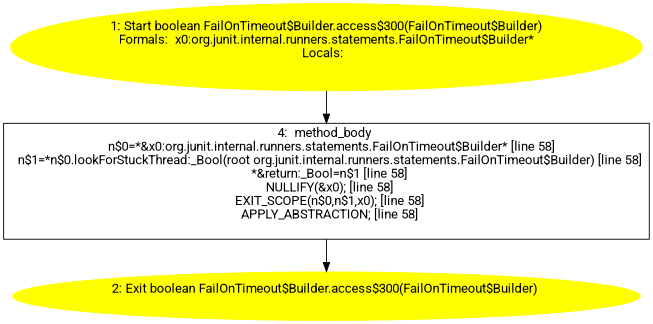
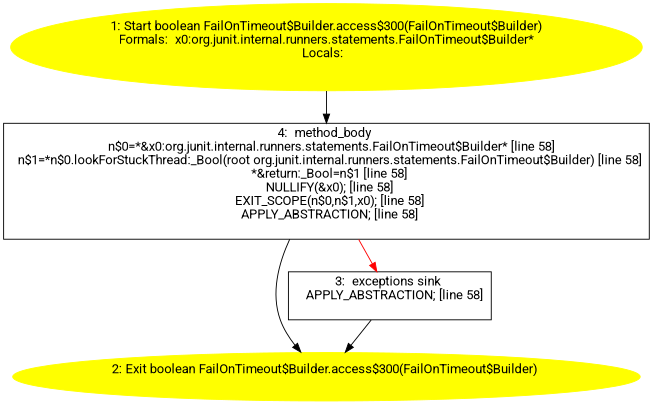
node "3:  exceptions sink APPLY_ABSTRACTION; [line 58]": added
